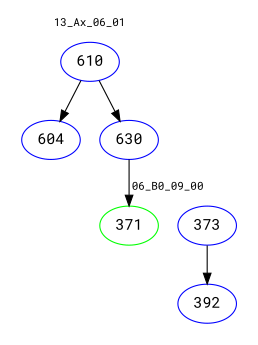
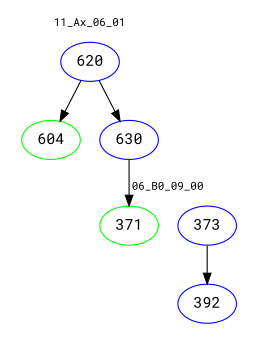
cluster "13_Ax_06_01": label "13_Ax_06_01" -> "11_Ax_06_01"
node "610": label "610" -> "620"
node "604": color blue -> green
